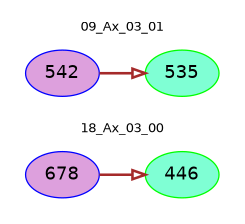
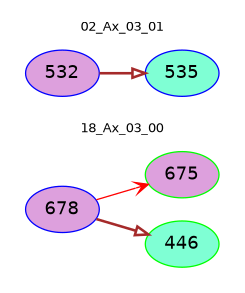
cluster "09_Ax_03_01": label "09_Ax_03_01" -> "02_Ax_03_01"
node "542": label "542" -> "532"
node "535": color green -> blue
node "675": added
